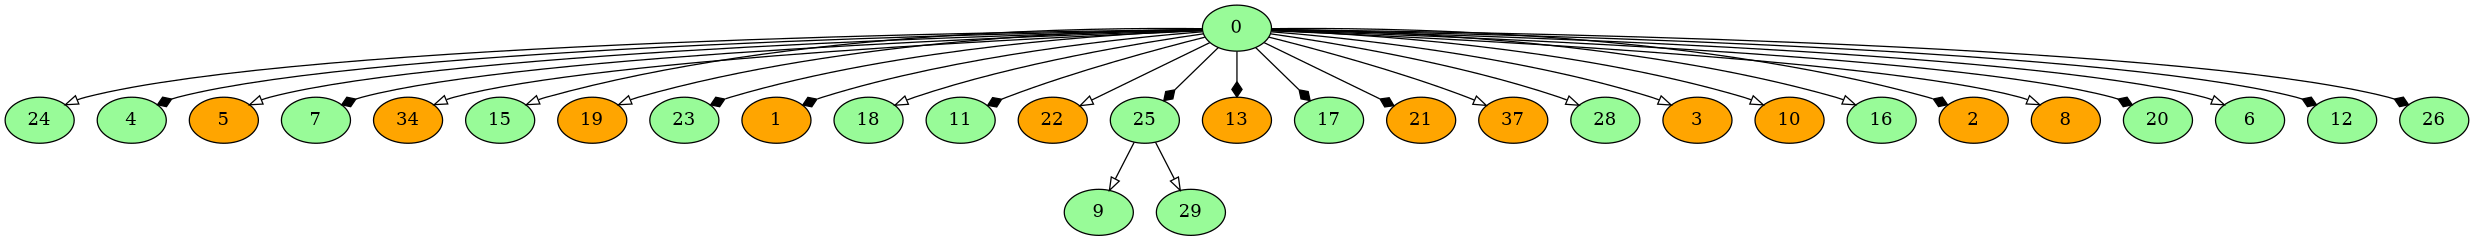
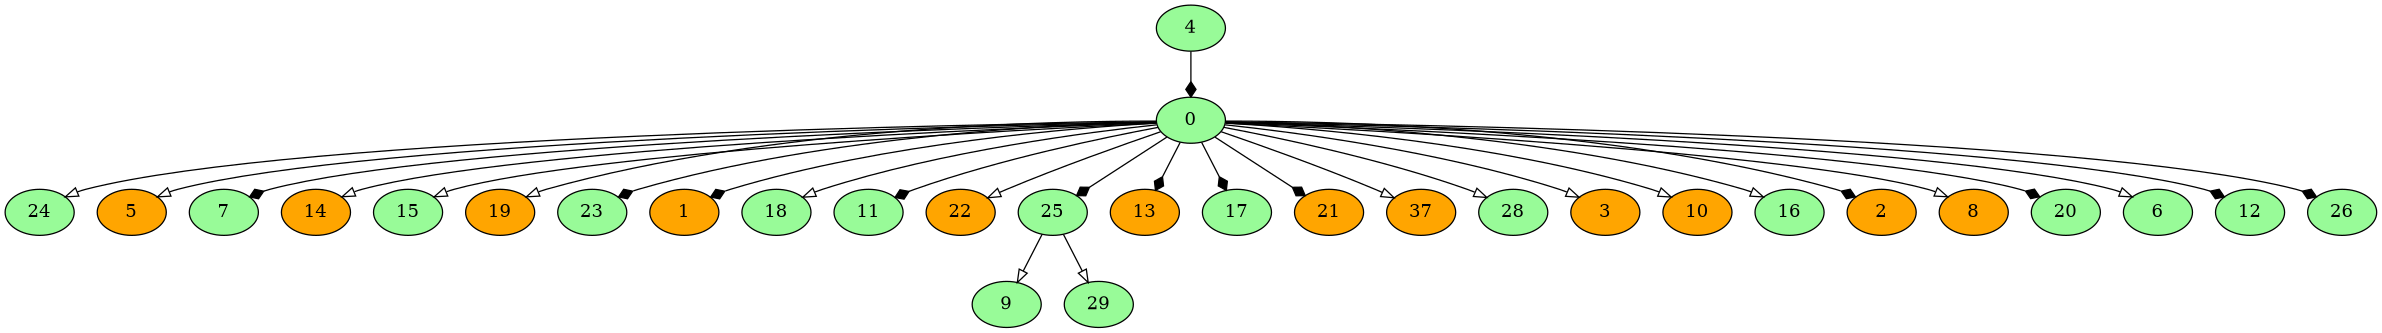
edge "0" -> "4": reversed
node "34": label "34" -> "14"
